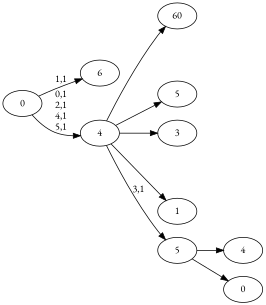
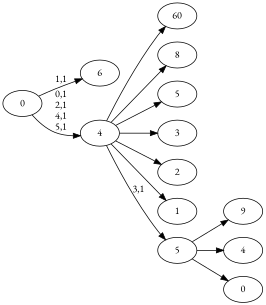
node "8": added
node "2": added
node "9": added
